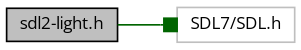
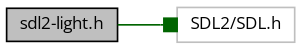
node "SDL7/SDL.h": label "SDL7/SDL.h" -> "SDL2/SDL.h"
